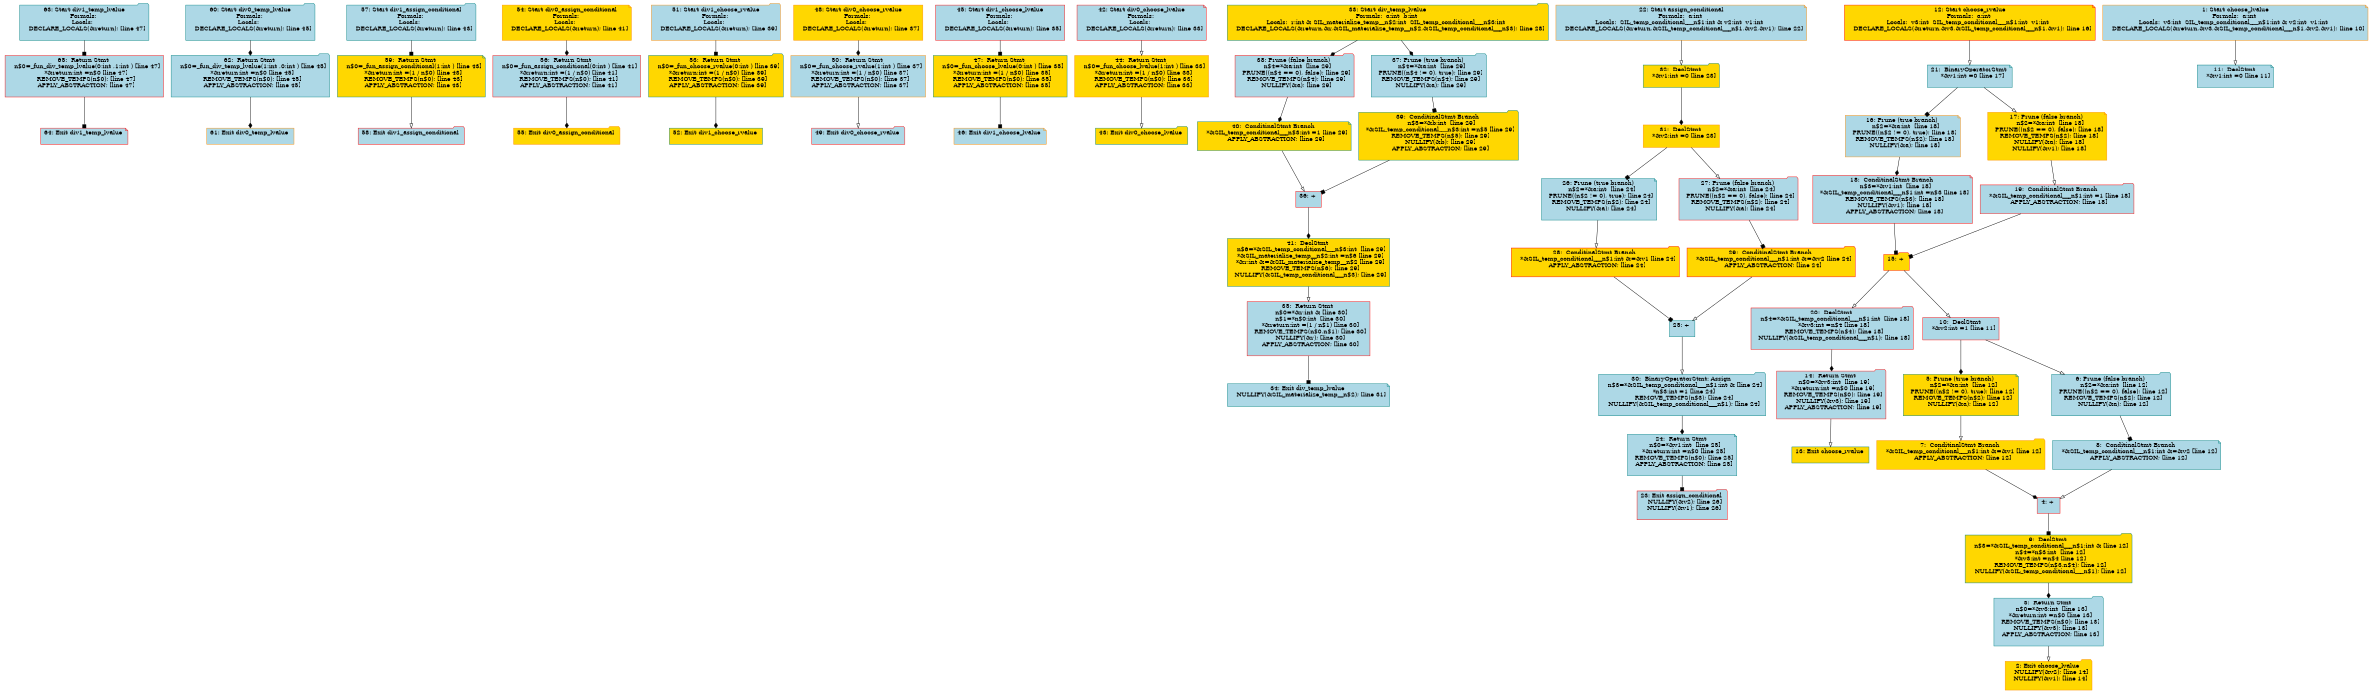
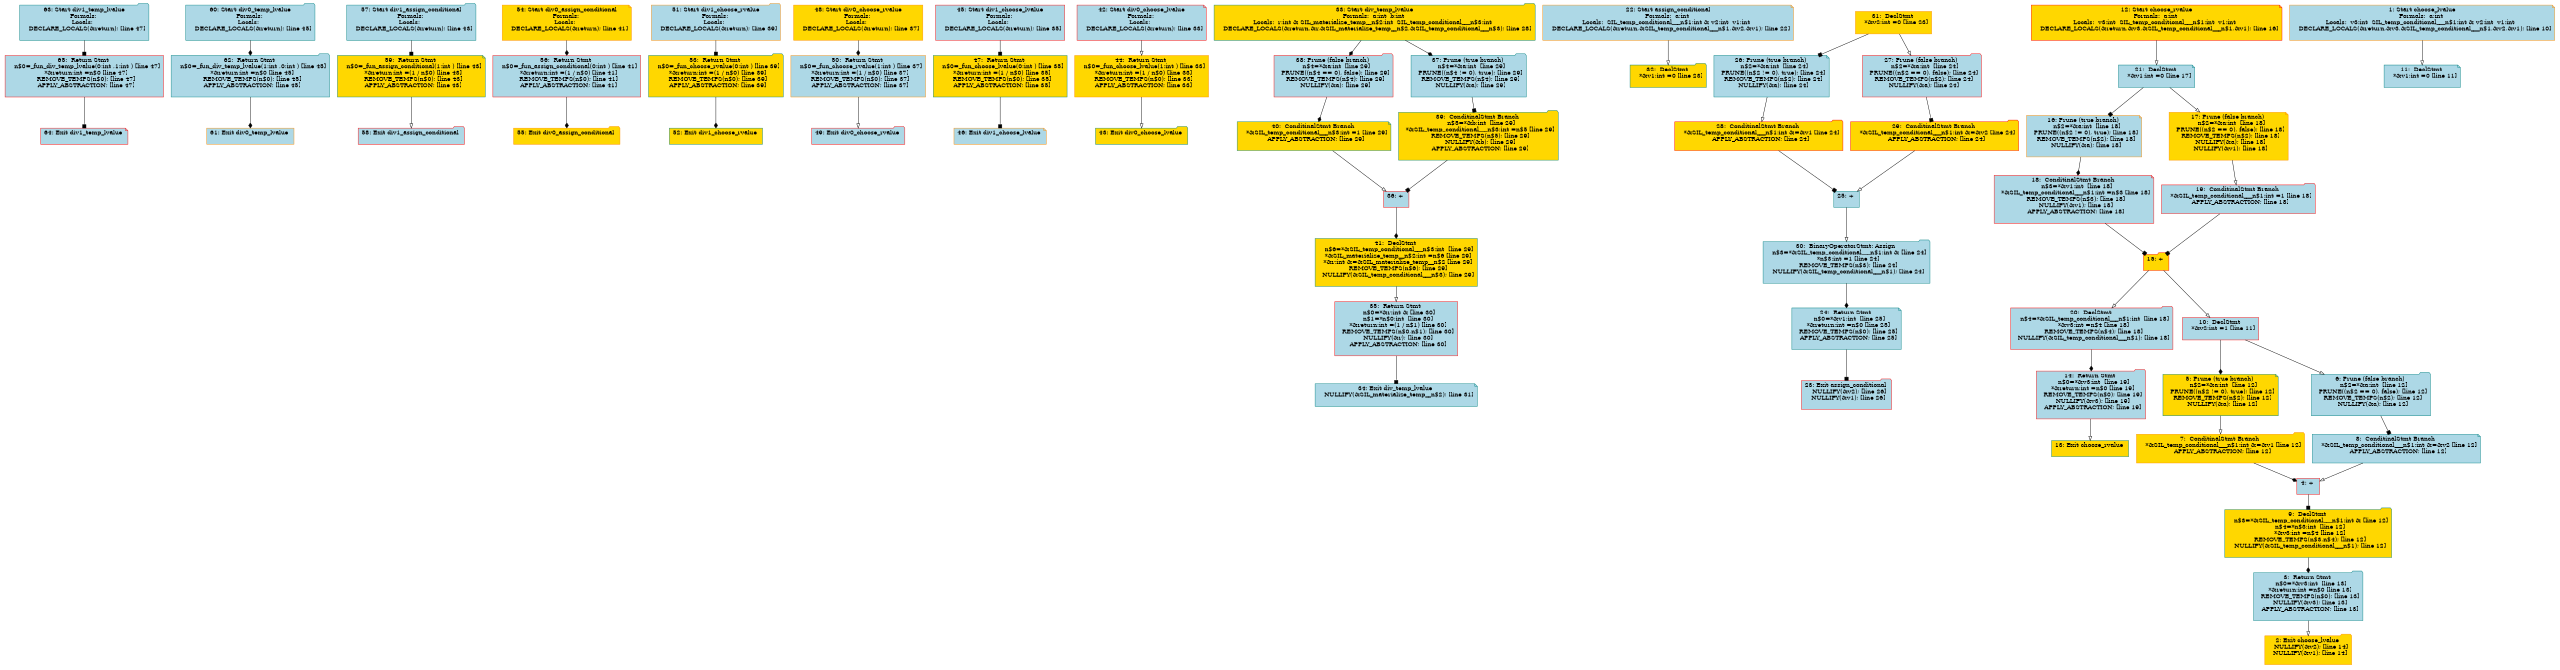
node "21:  BinaryOperatorStmt *&v1:int =0 [line 17]": label "21:  BinaryOperatorStmt *&v1:int =0 [line 17]" -> "21:  DeclStmt *&v1:int =0 [line 17]"
edge "32:  DeclStmt *&v1:int =0 [line 23]" -> "31:  DeclStmt *&v2:int =0 [line 23]": removed
